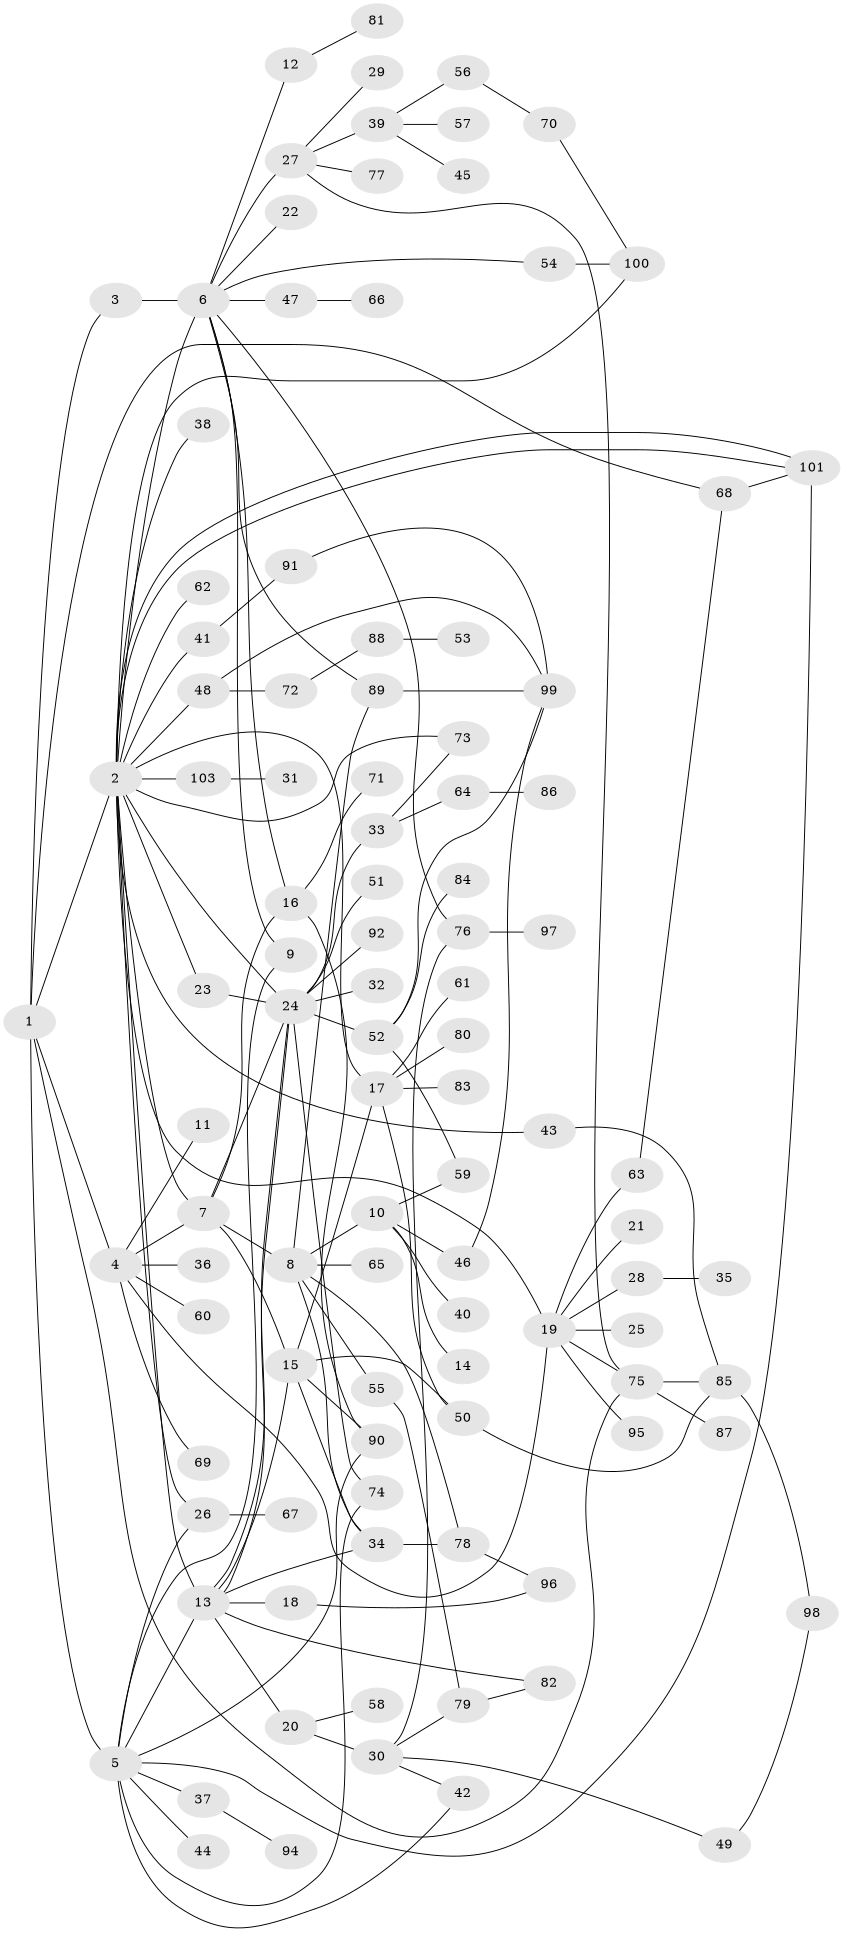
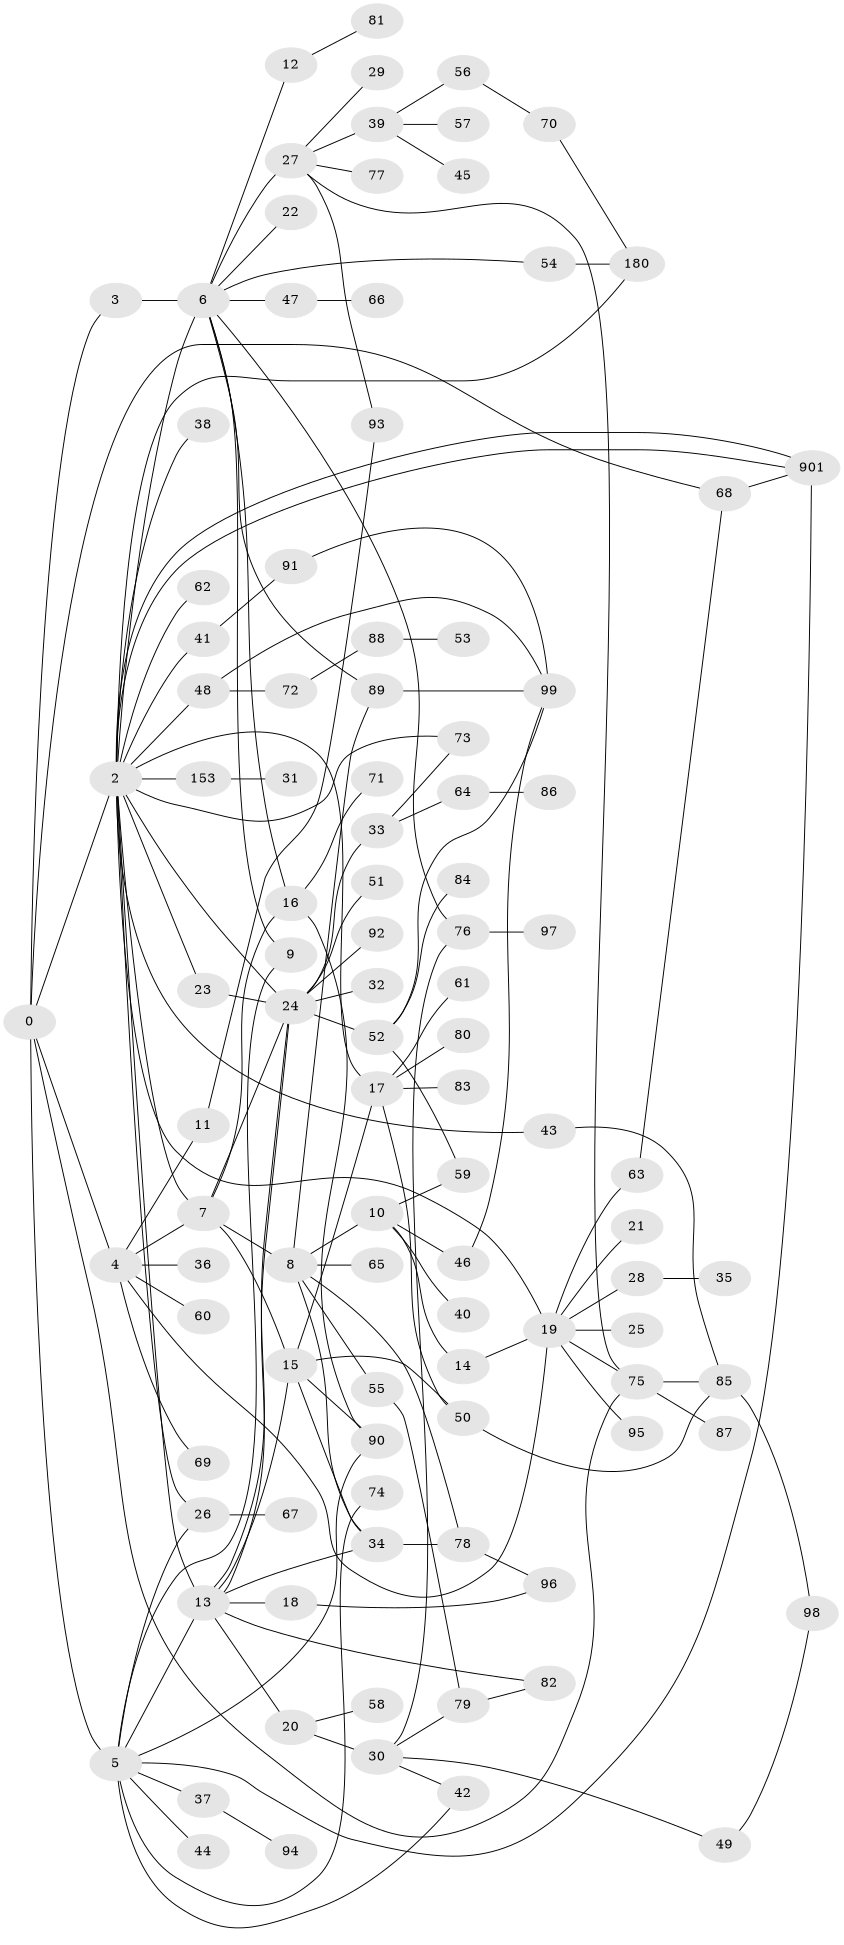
node "100": label "100" -> "180"
node "93": added
node "101": label "101" -> "901"
node "103": label "103" -> "153"
node "1": label "1" -> "0"
edge "24" -- "74": removed
edge "19" -- "14": added
